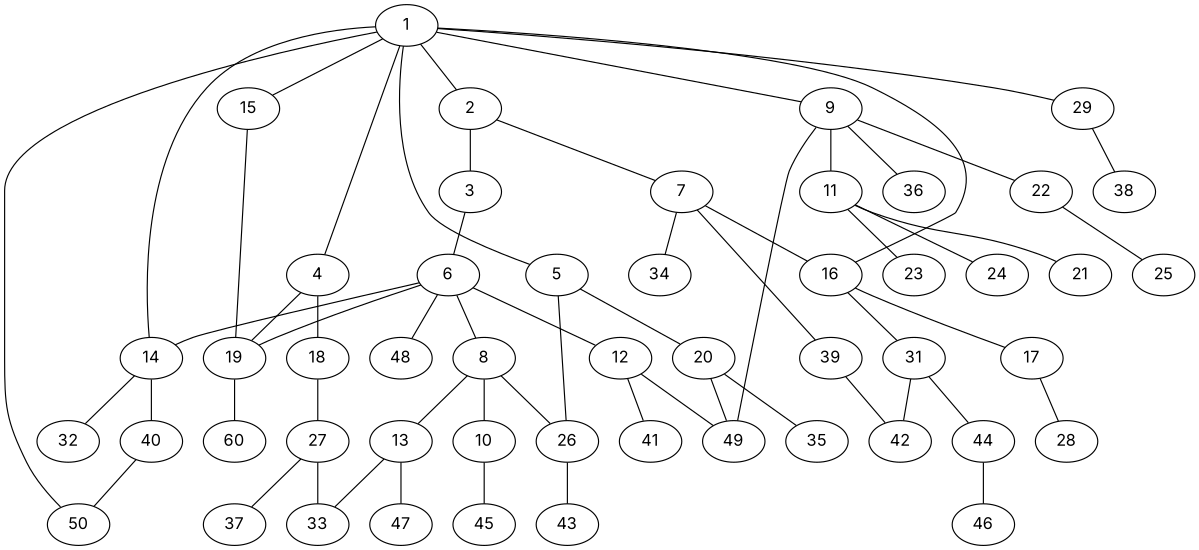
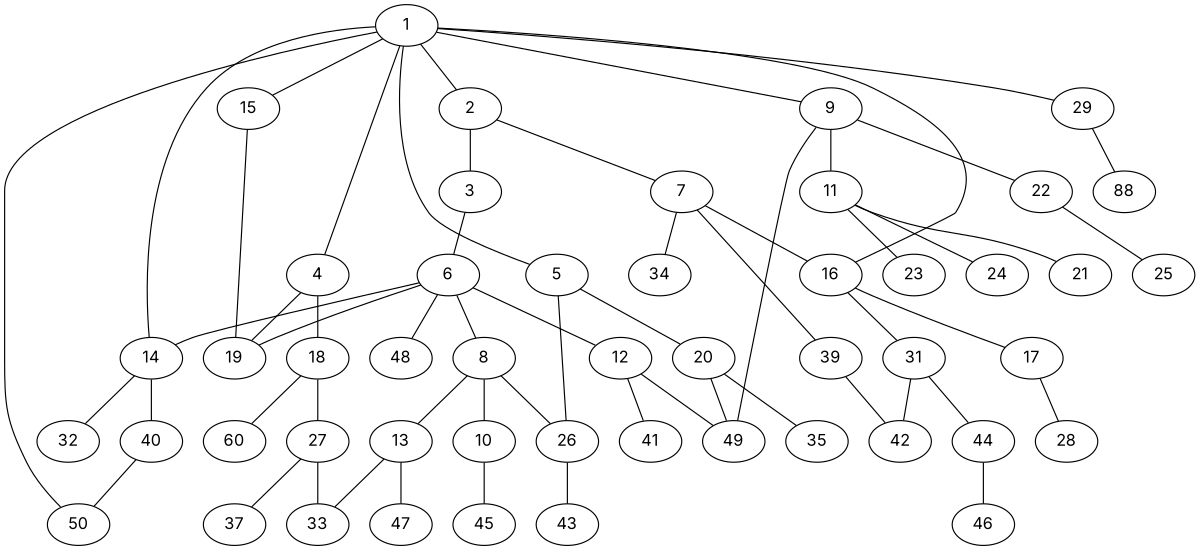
node "36": removed
node "38": label "38" -> "88"
edge "19" -- "60": now "18" -- "60"
